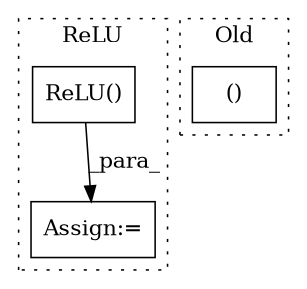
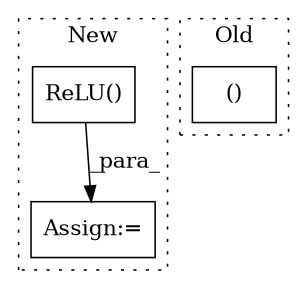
cluster "ReLU": label "ReLU" -> "New"
